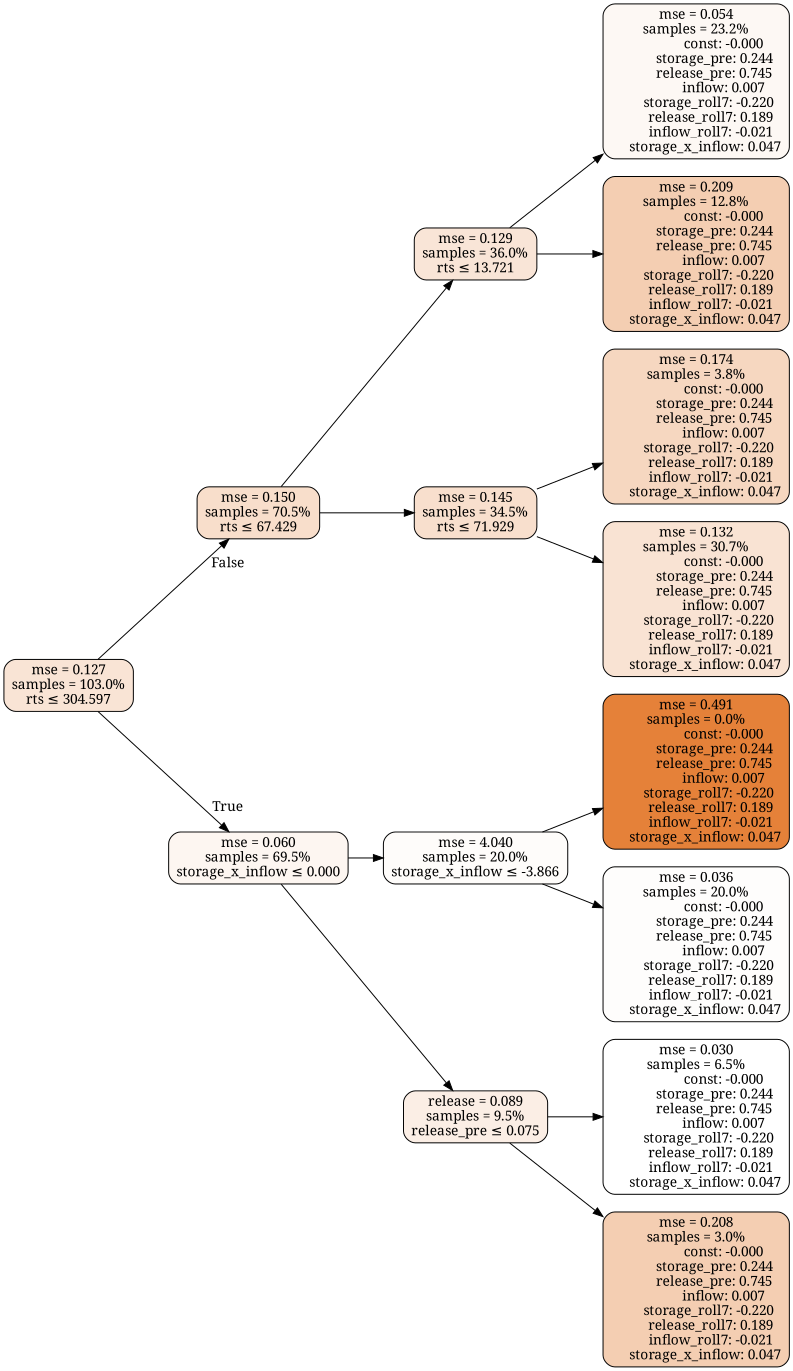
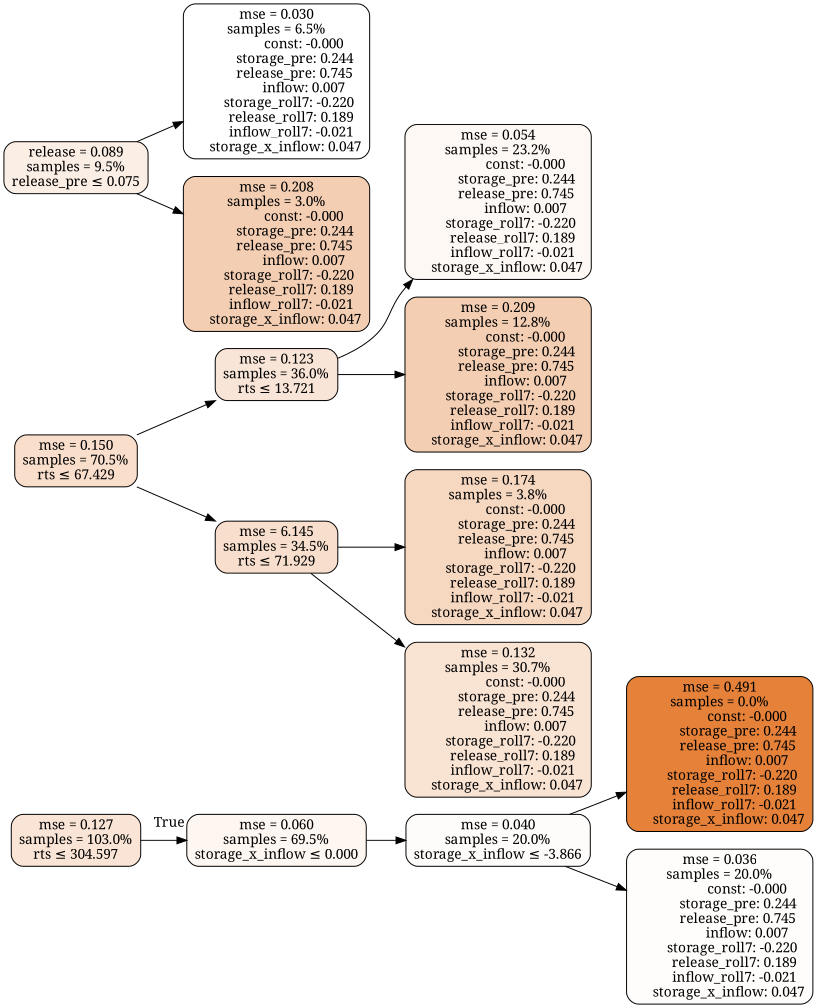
node "mse = 0.129 samples = 36.0% rts ≤ 13.721": label "mse = 0.129 samples = 36.0% rts ≤ 13.721" -> "mse = 0.123 samples = 36.0% rts ≤ 13.721"
node "mse = 0.145 samples = 34.5% rts ≤ 71.929": label "mse = 0.145 samples = 34.5% rts ≤ 71.929" -> "mse = 6.145 samples = 34.5% rts ≤ 71.929"
edge "mse = 0.127 samples = 103.0% rts ≤ 304.597" -> "mse = 0.150 samples = 70.5% rts ≤ 67.429": removed
node "mse = 4.040 samples = 20.0% storage_x_inflow ≤ -3.866": label "mse = 4.040 samples = 20.0% storage_x_inflow ≤ -3.866" -> "mse = 0.040 samples = 20.0% storage_x_inflow ≤ -3.866"
edge "mse = 0.060 samples = 69.5% storage_x_inflow ≤ 0.000" -> "release = 0.089 samples = 9.5% release_pre ≤ 0.075": removed
